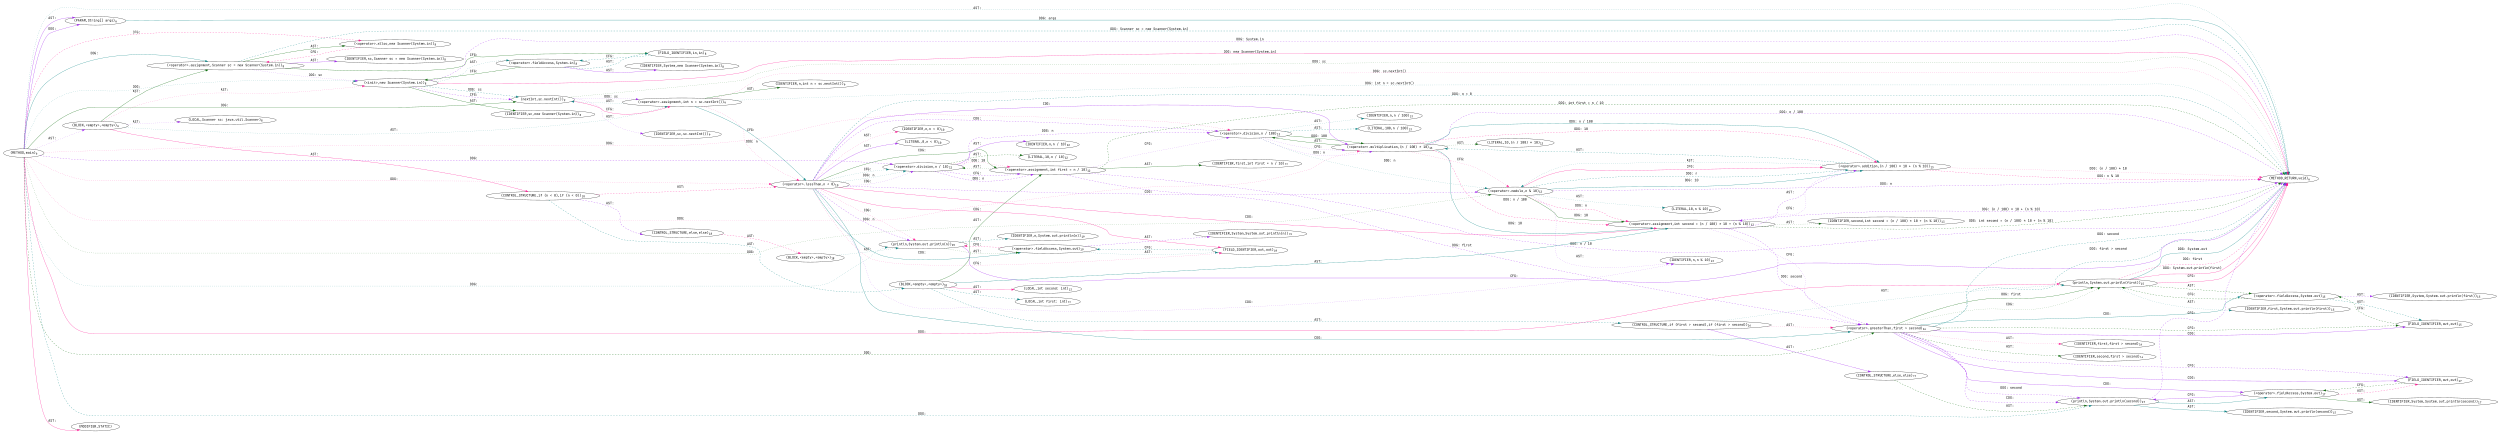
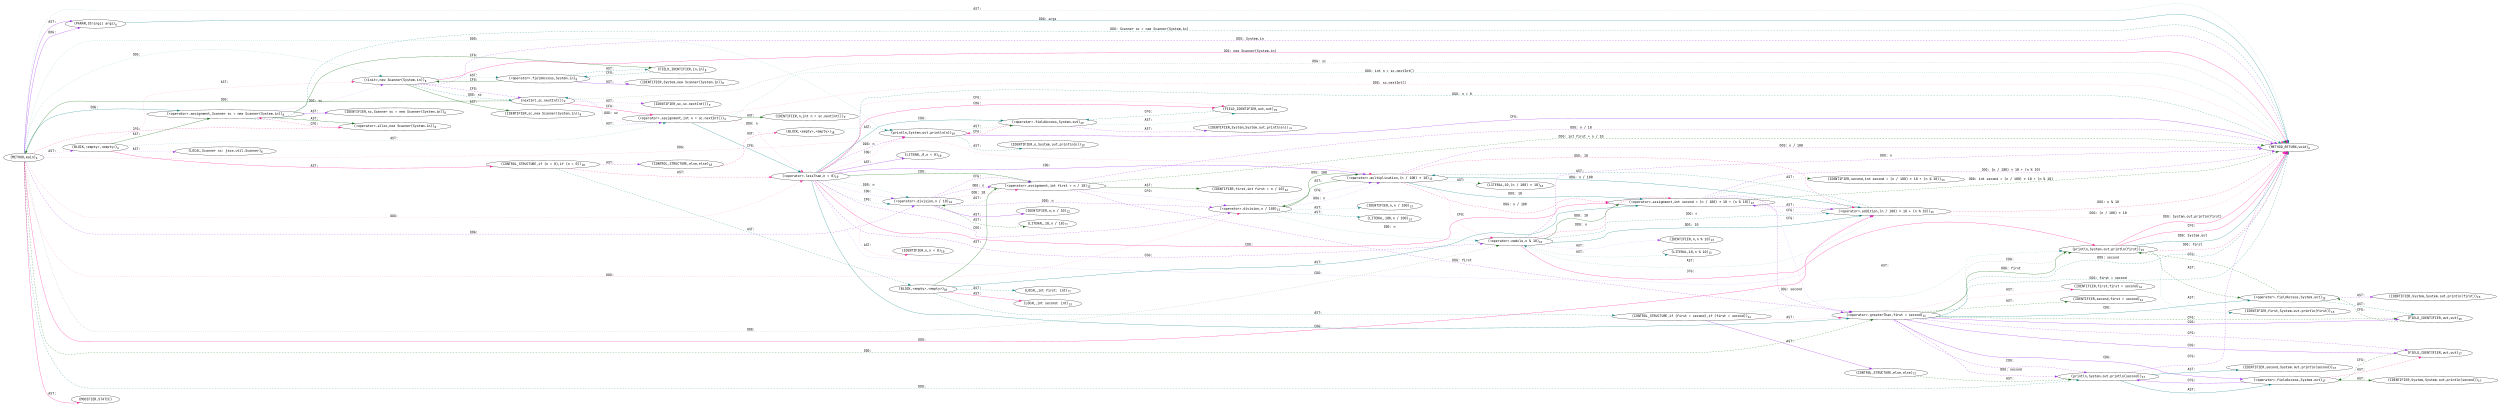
edge "(METHOD,main)" -> "(nextInt,sc.nextInt())": reversed
edge "(<operator>.lessThan,n < 0)" -> "(IDENTIFIER,n,n % 10)": now "(<operator>.lessThan,n < 0)" -> "(<operator>.addition,(n / 100) * 10 + (n % 10))"
